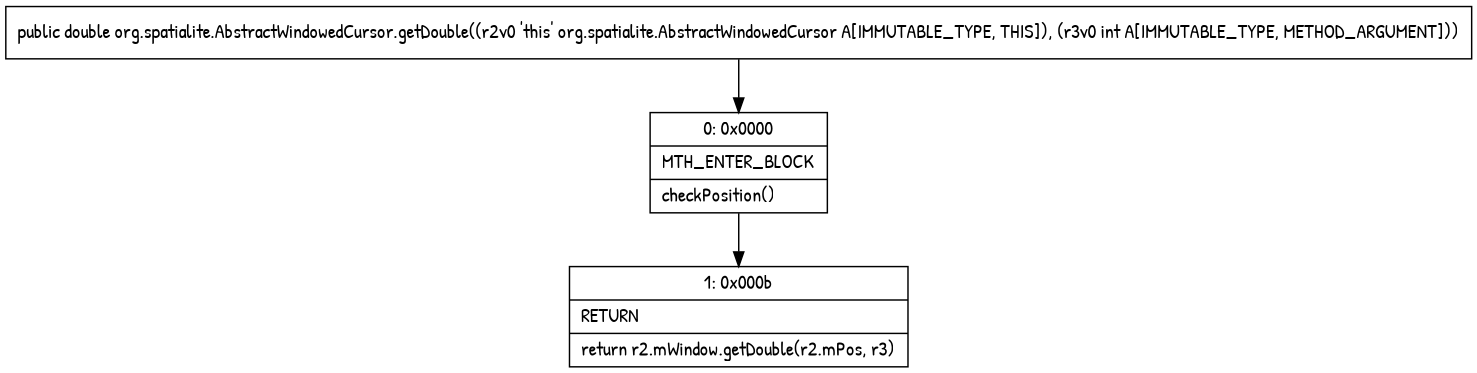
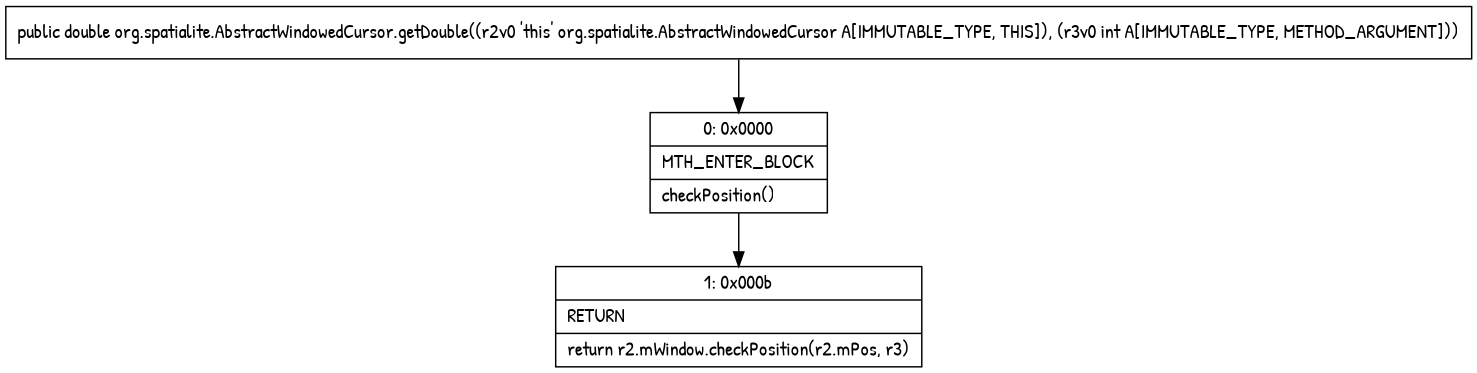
node "1: 0x000b": text "return r2.mWindow.getDouble(r2.mPos, r3)" -> "return r2.mWindow.checkPosition(r2.mPos, r3)"
